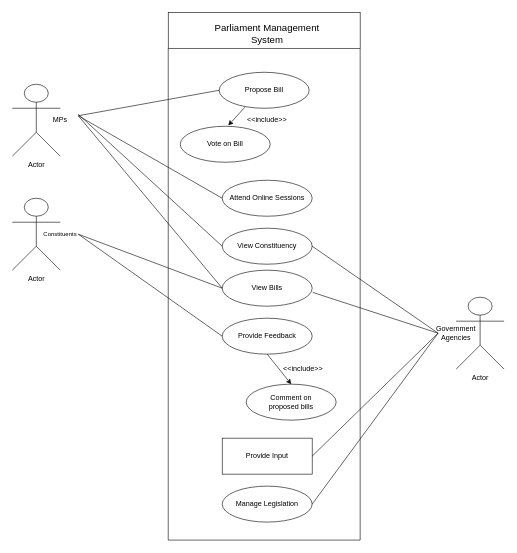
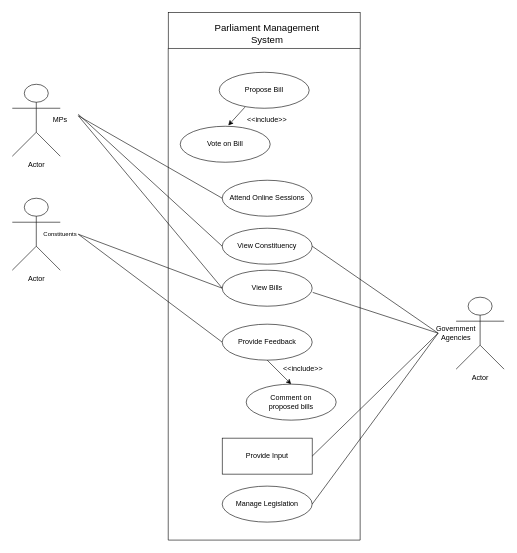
edge "Propose Bill" -- "MPs": removed
node "Provide Feedback": moved (267, 336) -> (267, 342)
